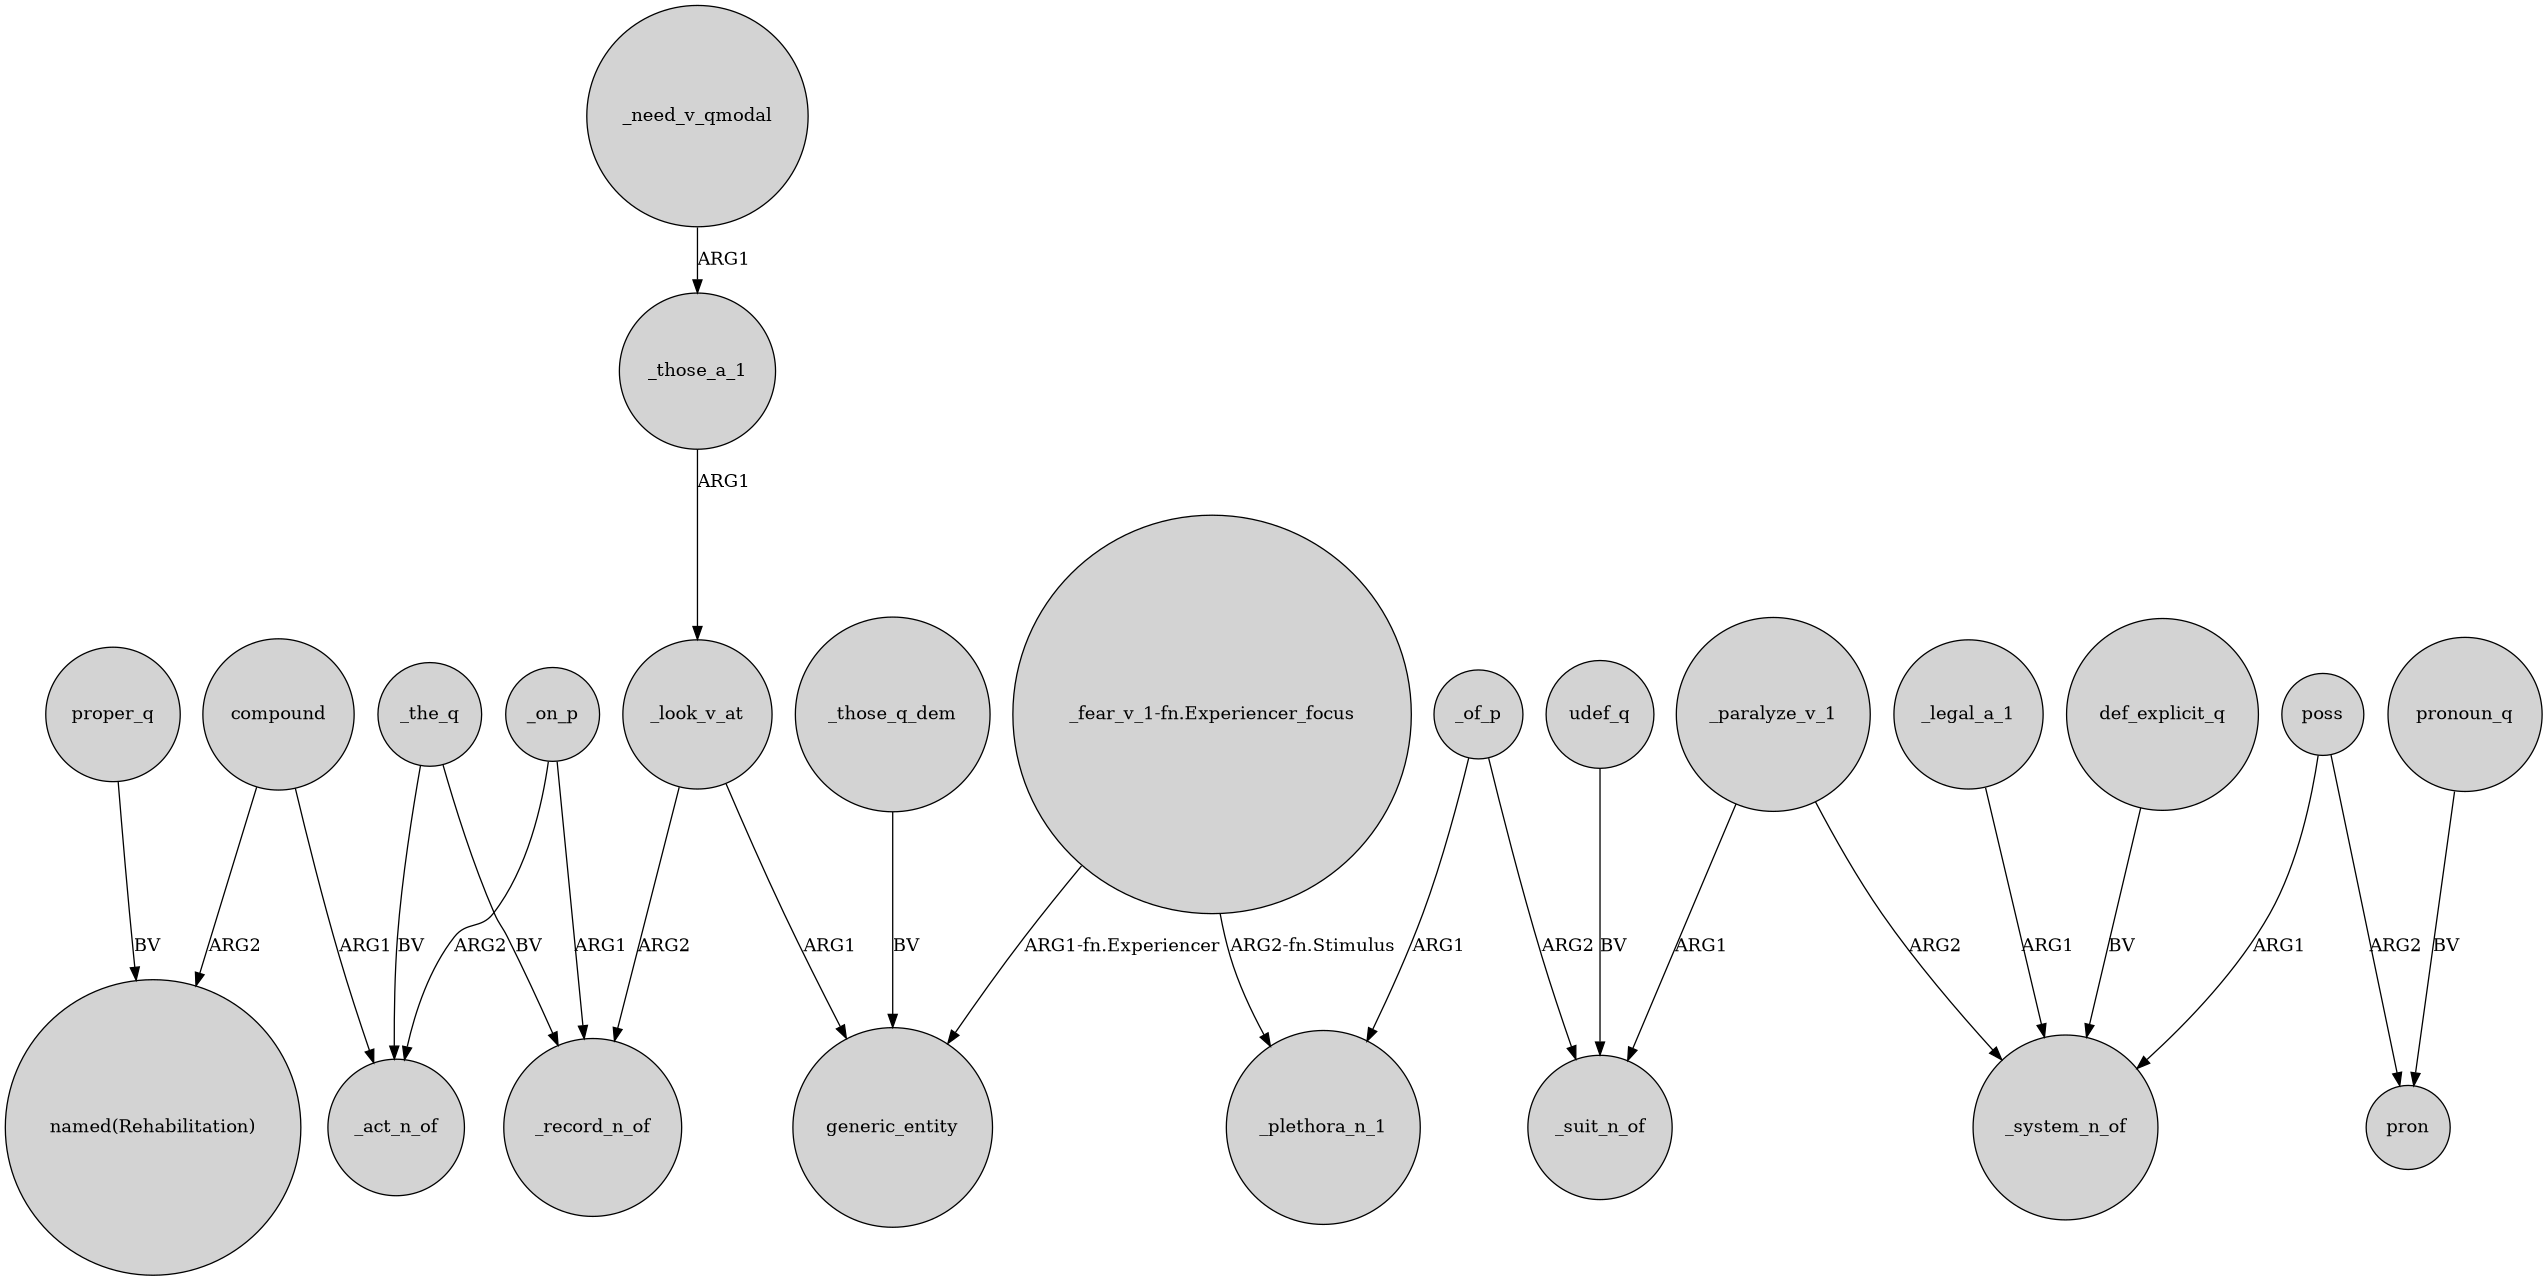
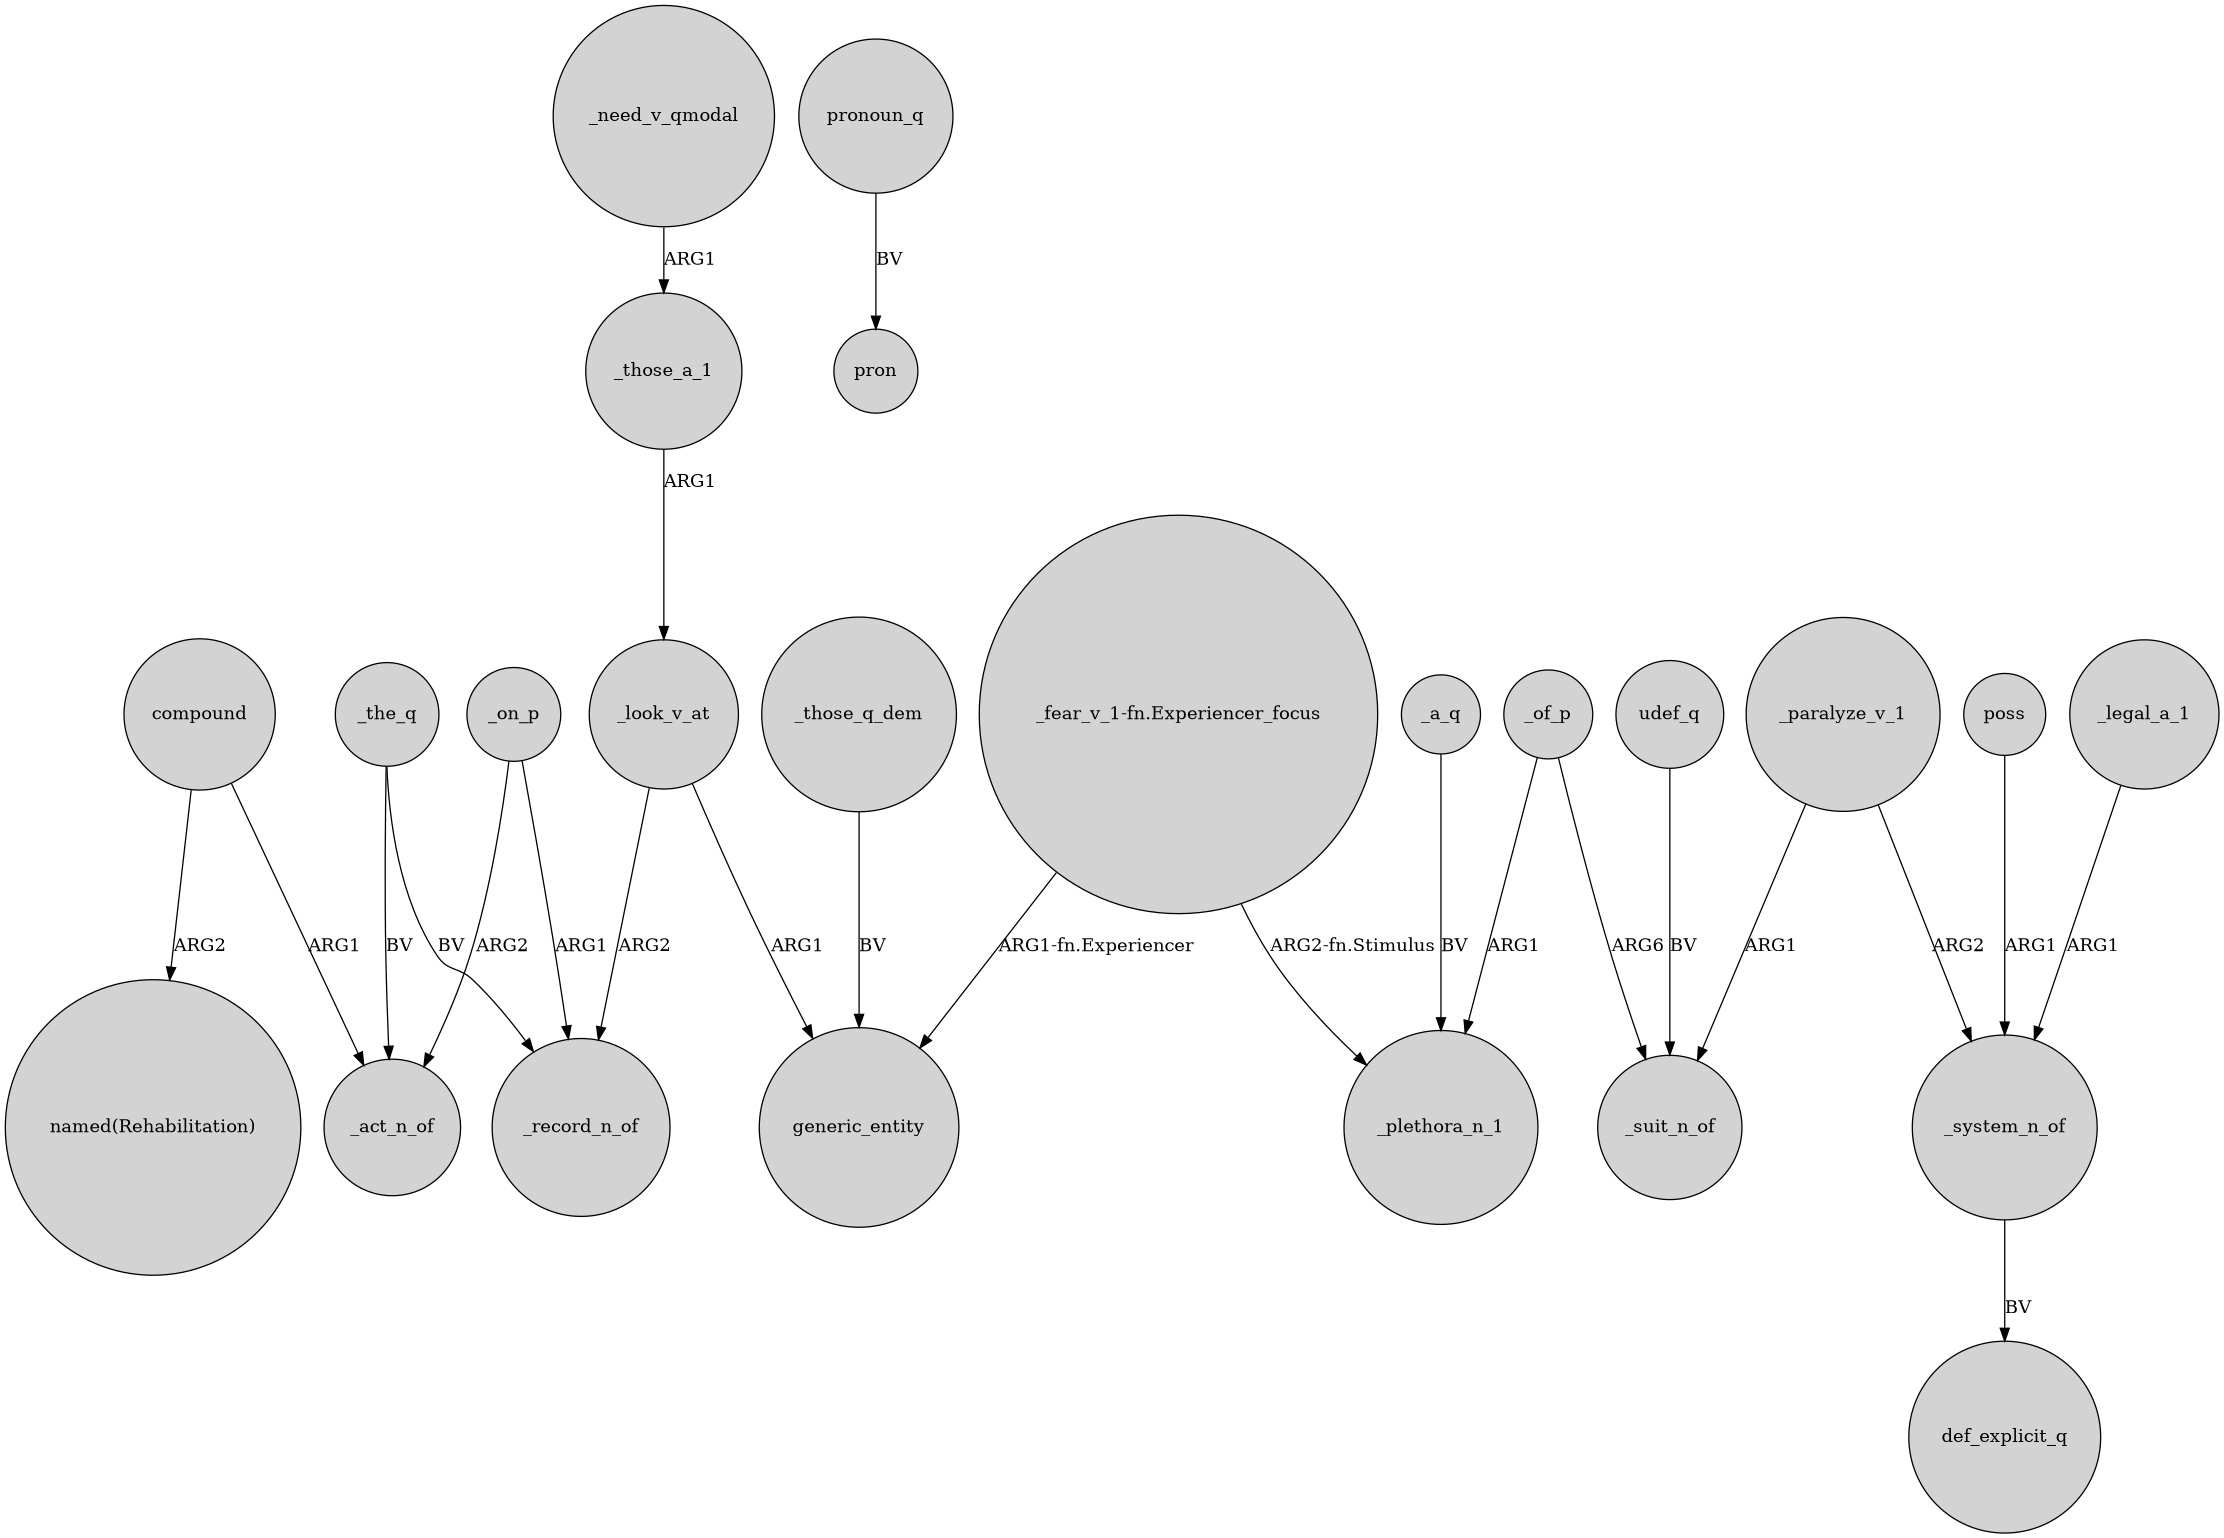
node "proper_q": removed
node "_a_q": added
edge "poss" -> "pron": removed, label "ARG2"
edge "def_explicit_q" -> "_system_n_of": reversed
edge "_of_p" -> "_suit_n_of": label "ARG2" -> "ARG6"
